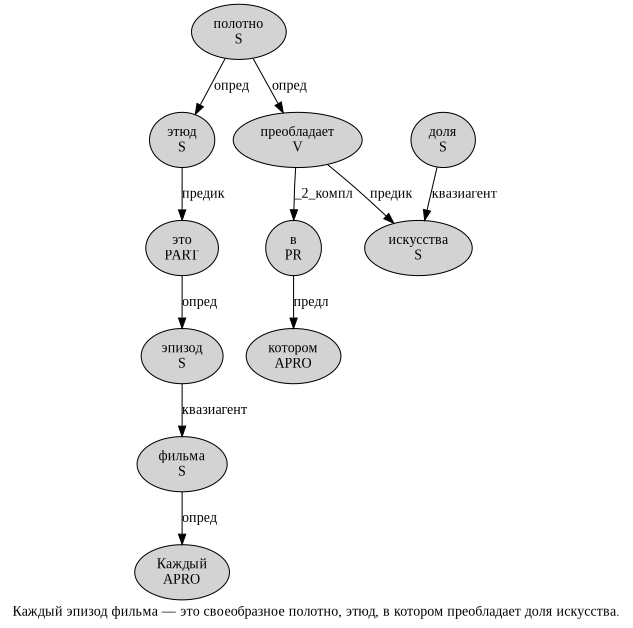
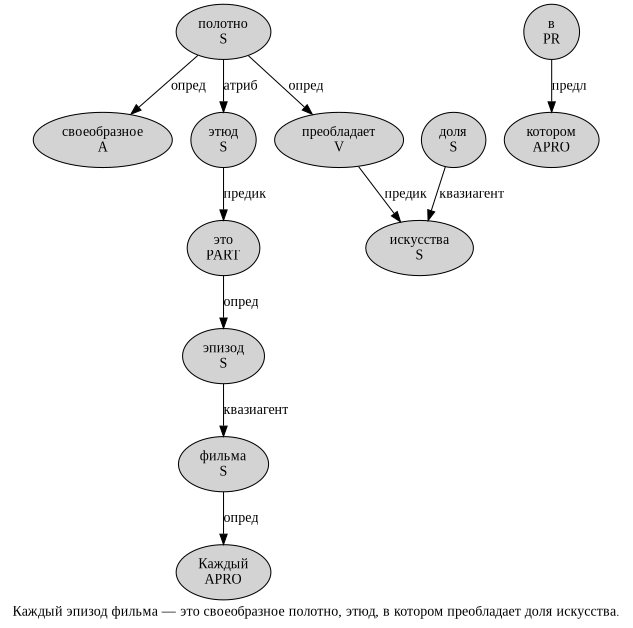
edge "полотно S" -> "этюд S": label "опред" -> "атриб"
node "своеобразное A": added
edge "преобладает V" -> "в PR": removed, label "_2_компл"
